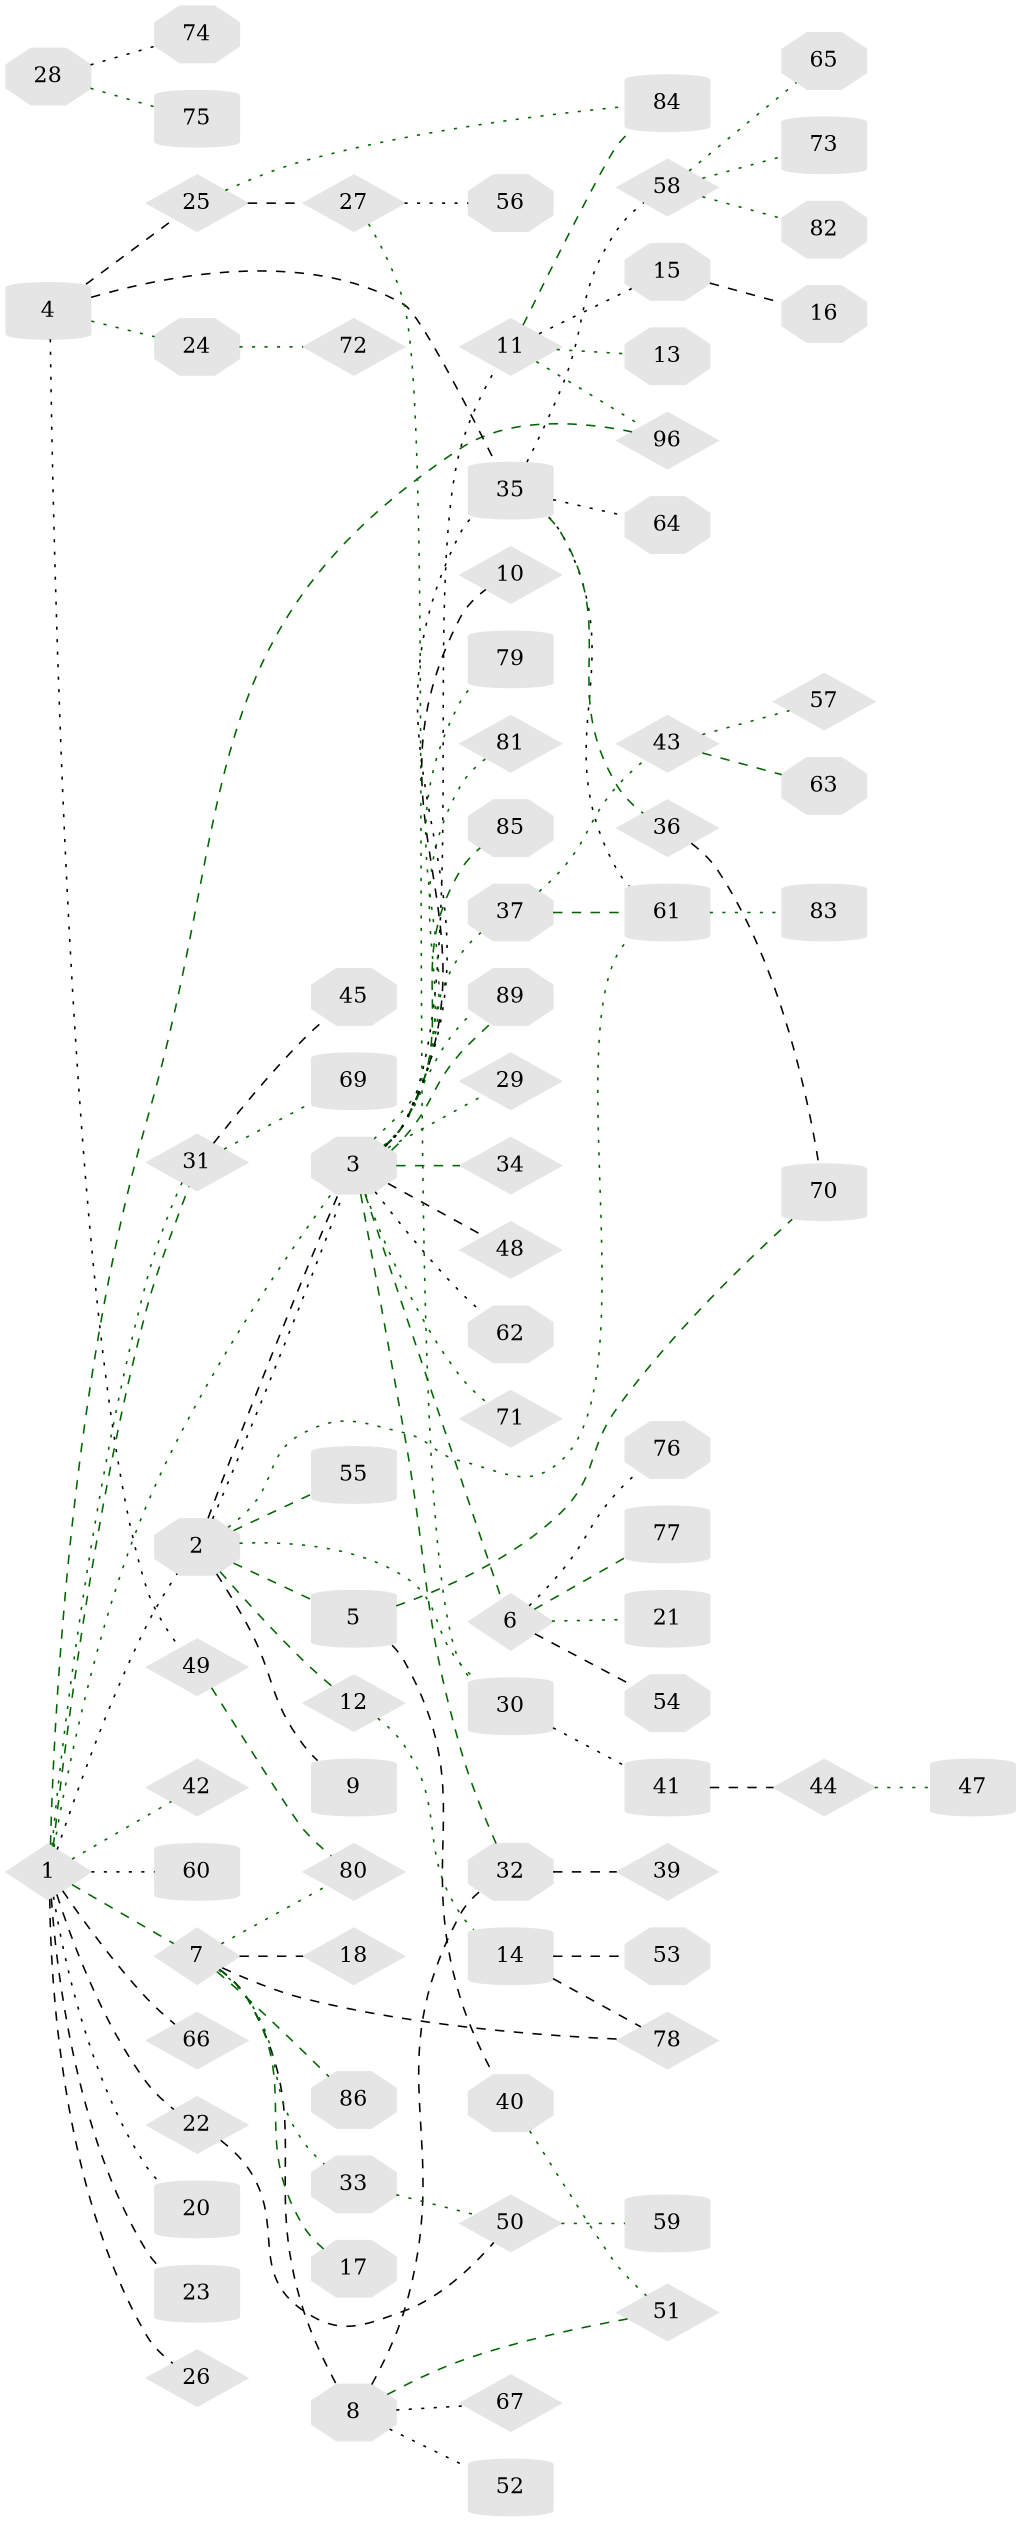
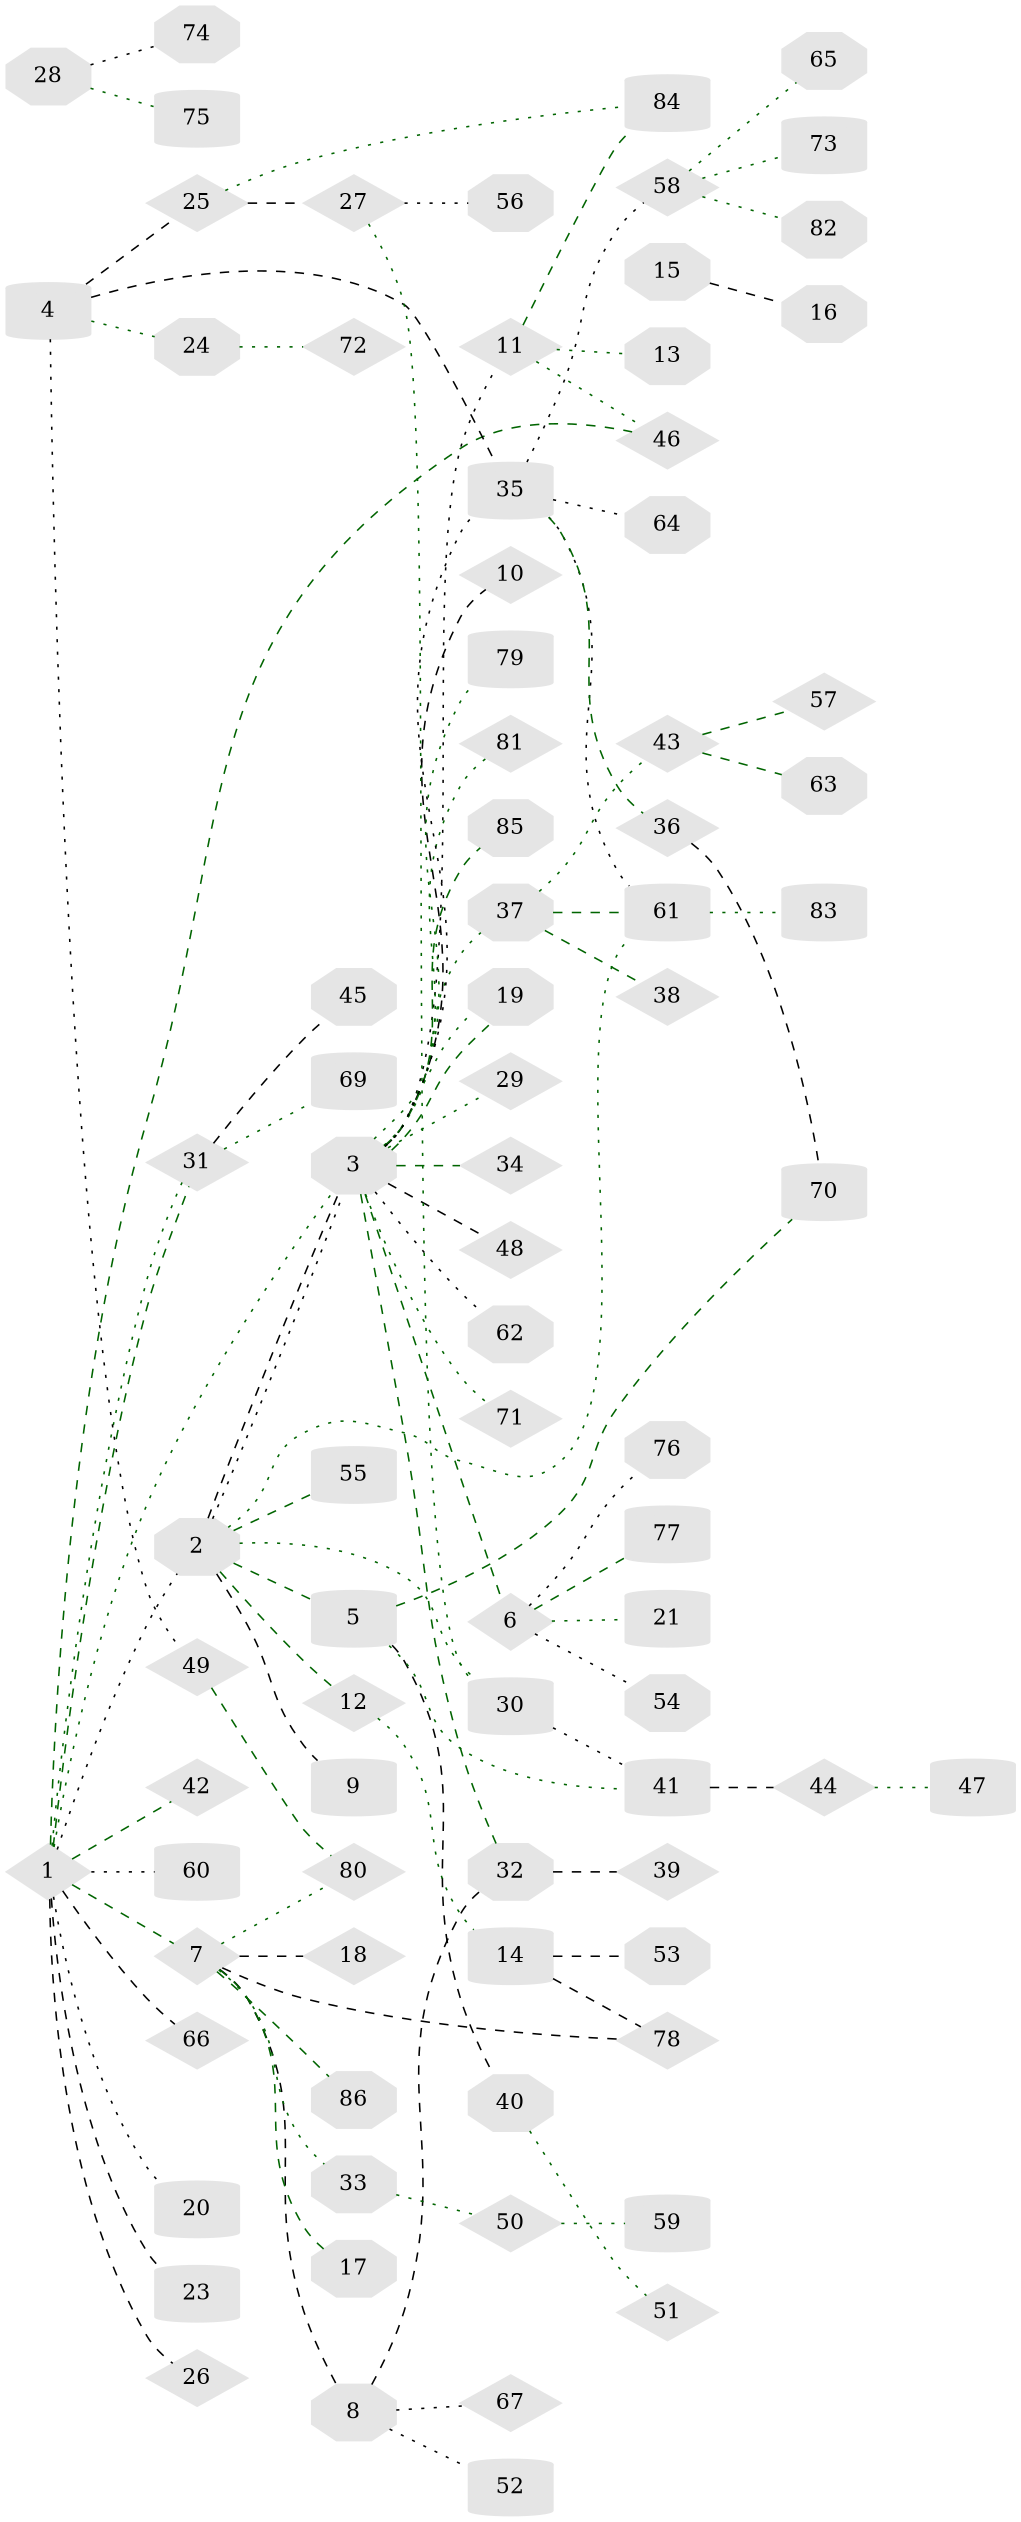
edge "15" -- "11": removed
node "96": label "96" -> "46"
edge "57" -- "43": style dotted -> dashed
node "89": label "89" -> "19"
node "38": added
edge "6" -- "54": style dashed -> dotted
edge "5" -- "41": added
edge "42" -- "1": style dotted -> dashed
node "22": removed
edge "51" -- "8": removed
